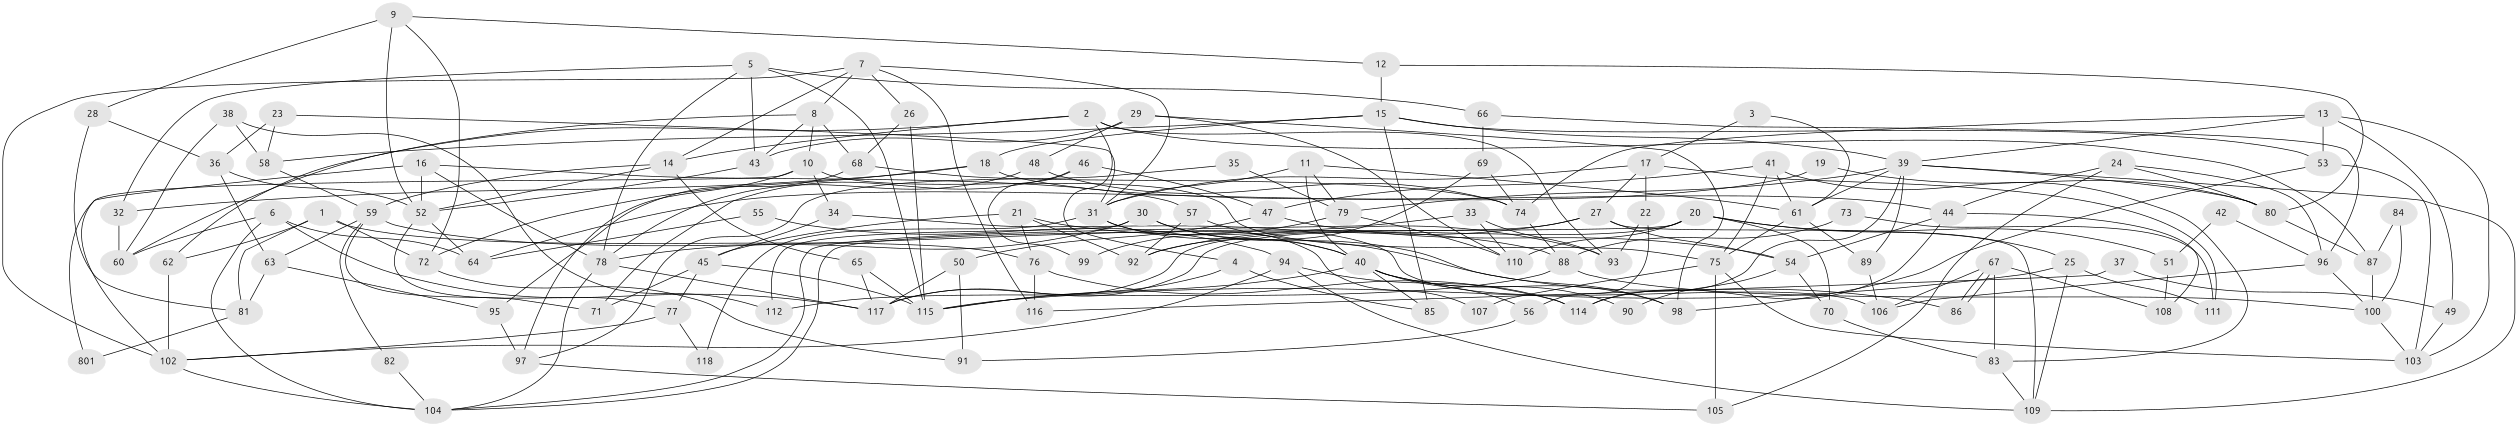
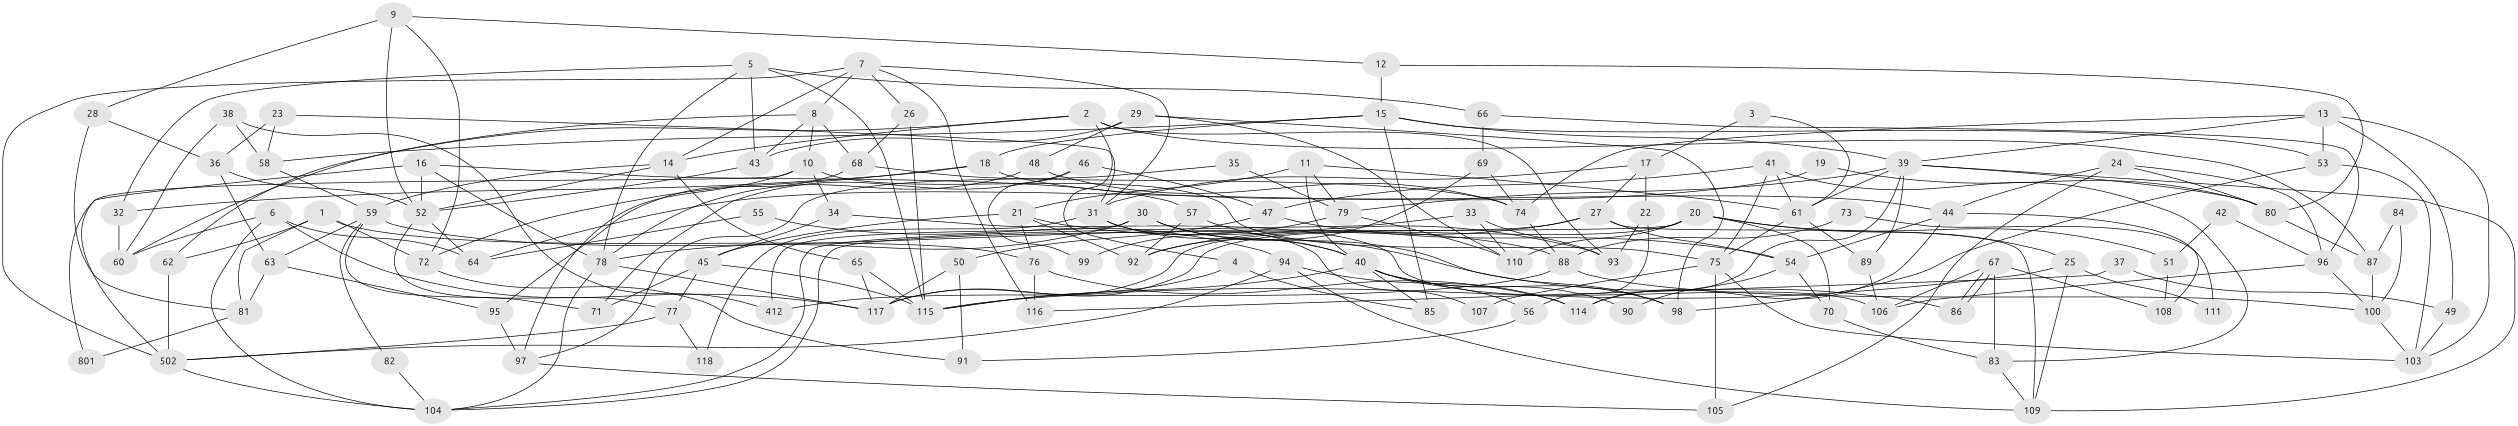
edge "11" -- "31": now "11" -- "21"
edge "17" -- "111": removed
node "112": label "112" -> "412"
node "102": label "102" -> "502"
